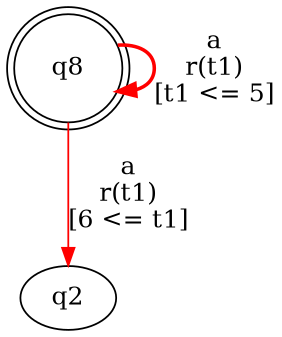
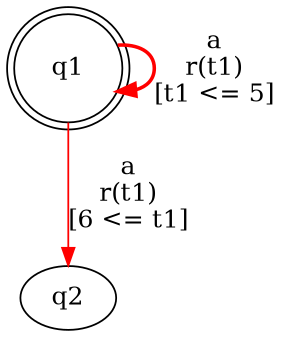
node "q8": label "q8" -> "q1"
